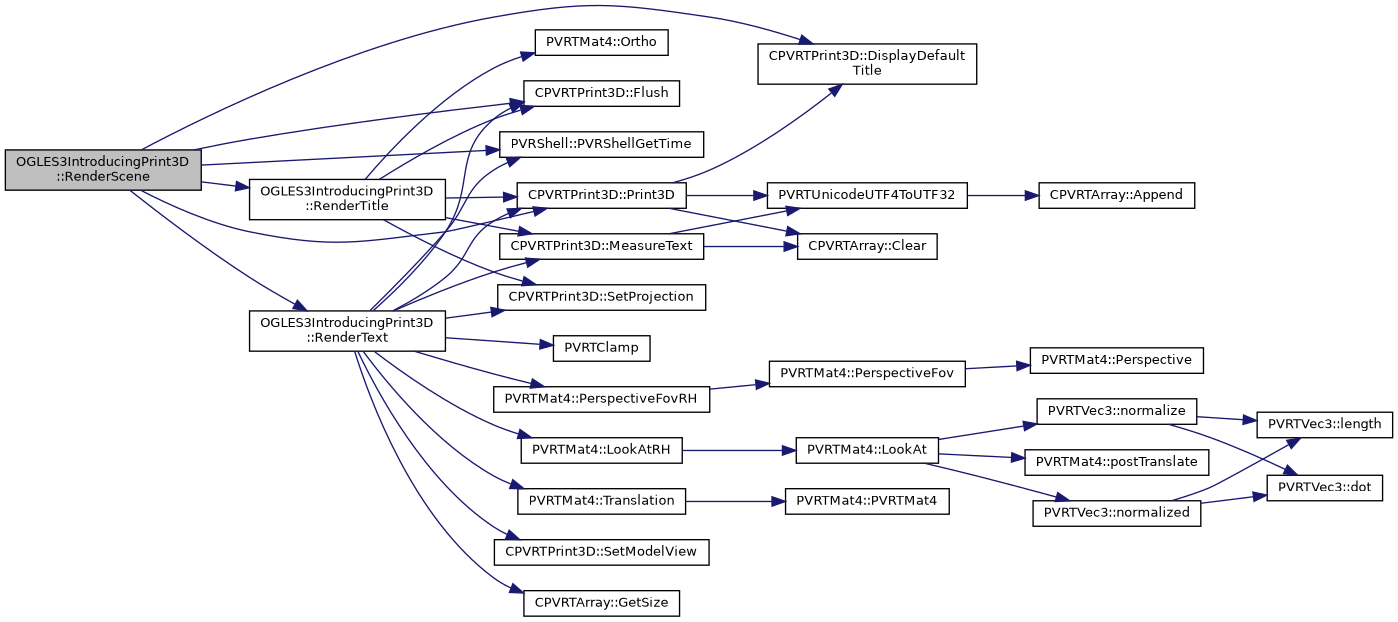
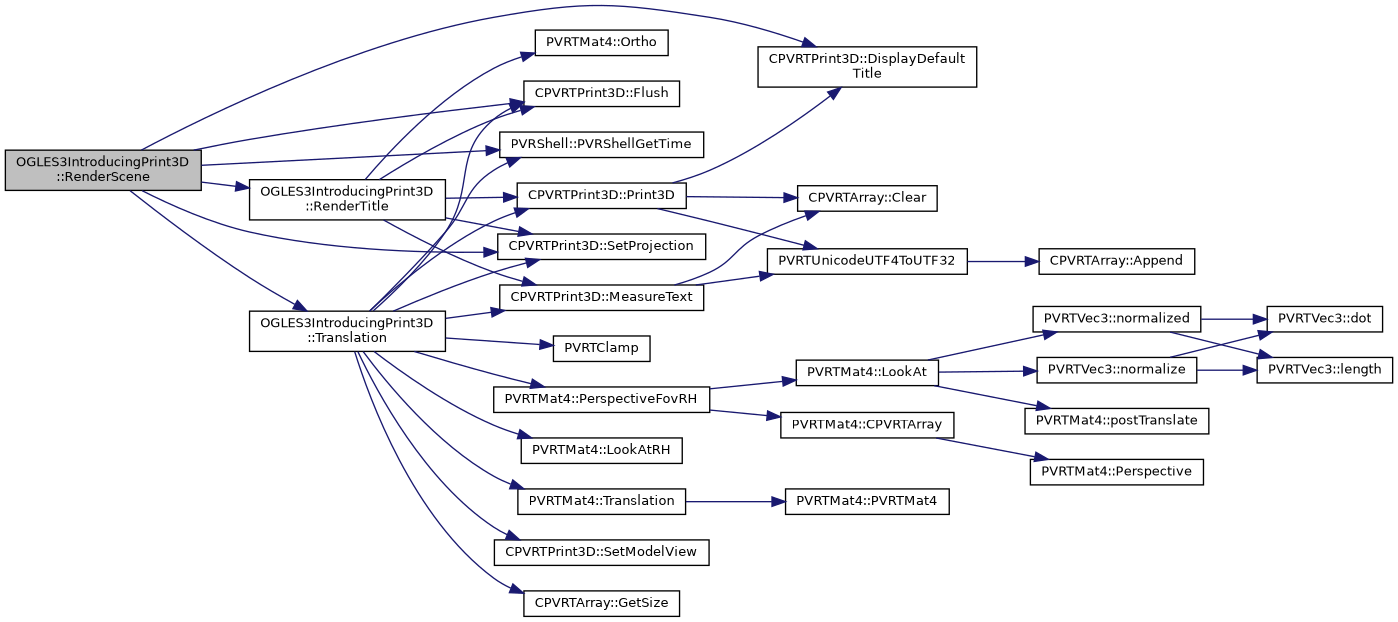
edge "OGLES3IntroducingPrint3D ::RenderScene" -> "CPVRTPrint3D::Print3D": now "OGLES3IntroducingPrint3D ::RenderScene" -> "CPVRTPrint3D::SetProjection"
node "OGLES3IntroducingPrint3D ::RenderText": label "OGLES3IntroducingPrint3D ::RenderText" -> "OGLES3IntroducingPrint3D ::Translation"
node "PVRTMat4::PerspectiveFov": label "PVRTMat4::PerspectiveFov" -> "PVRTMat4::CPVRTArray"
edge "PVRTMat4::LookAtRH" -> "PVRTMat4::LookAt": now "PVRTMat4::PerspectiveFovRH" -> "PVRTMat4::LookAt"
